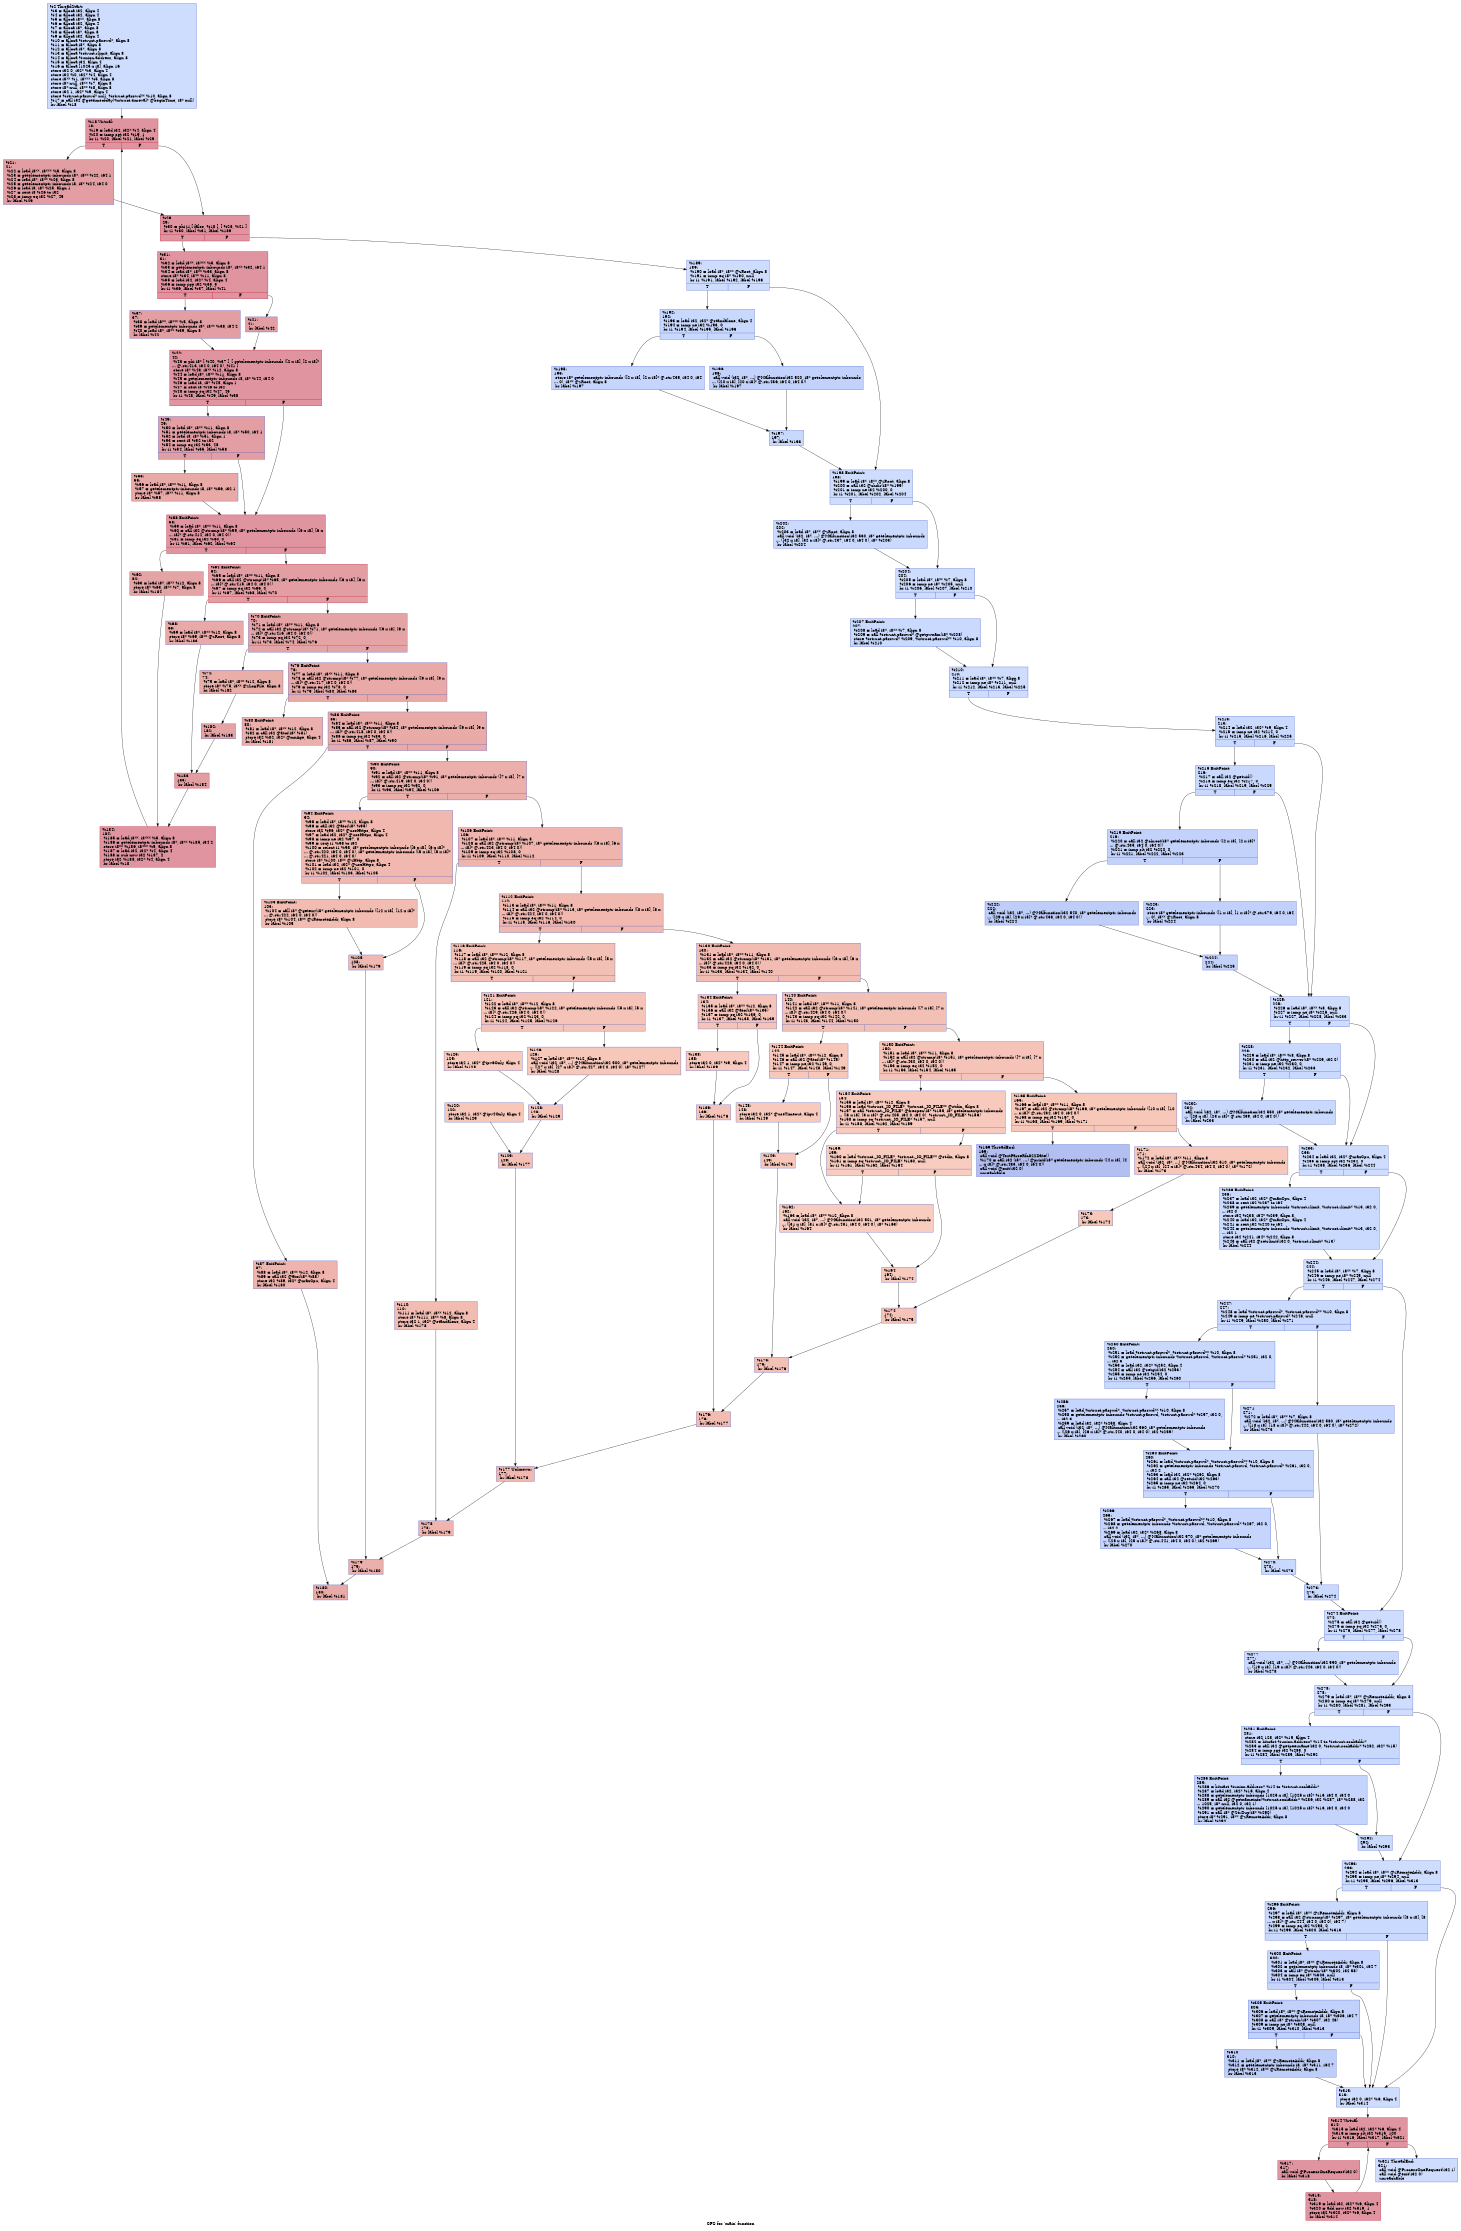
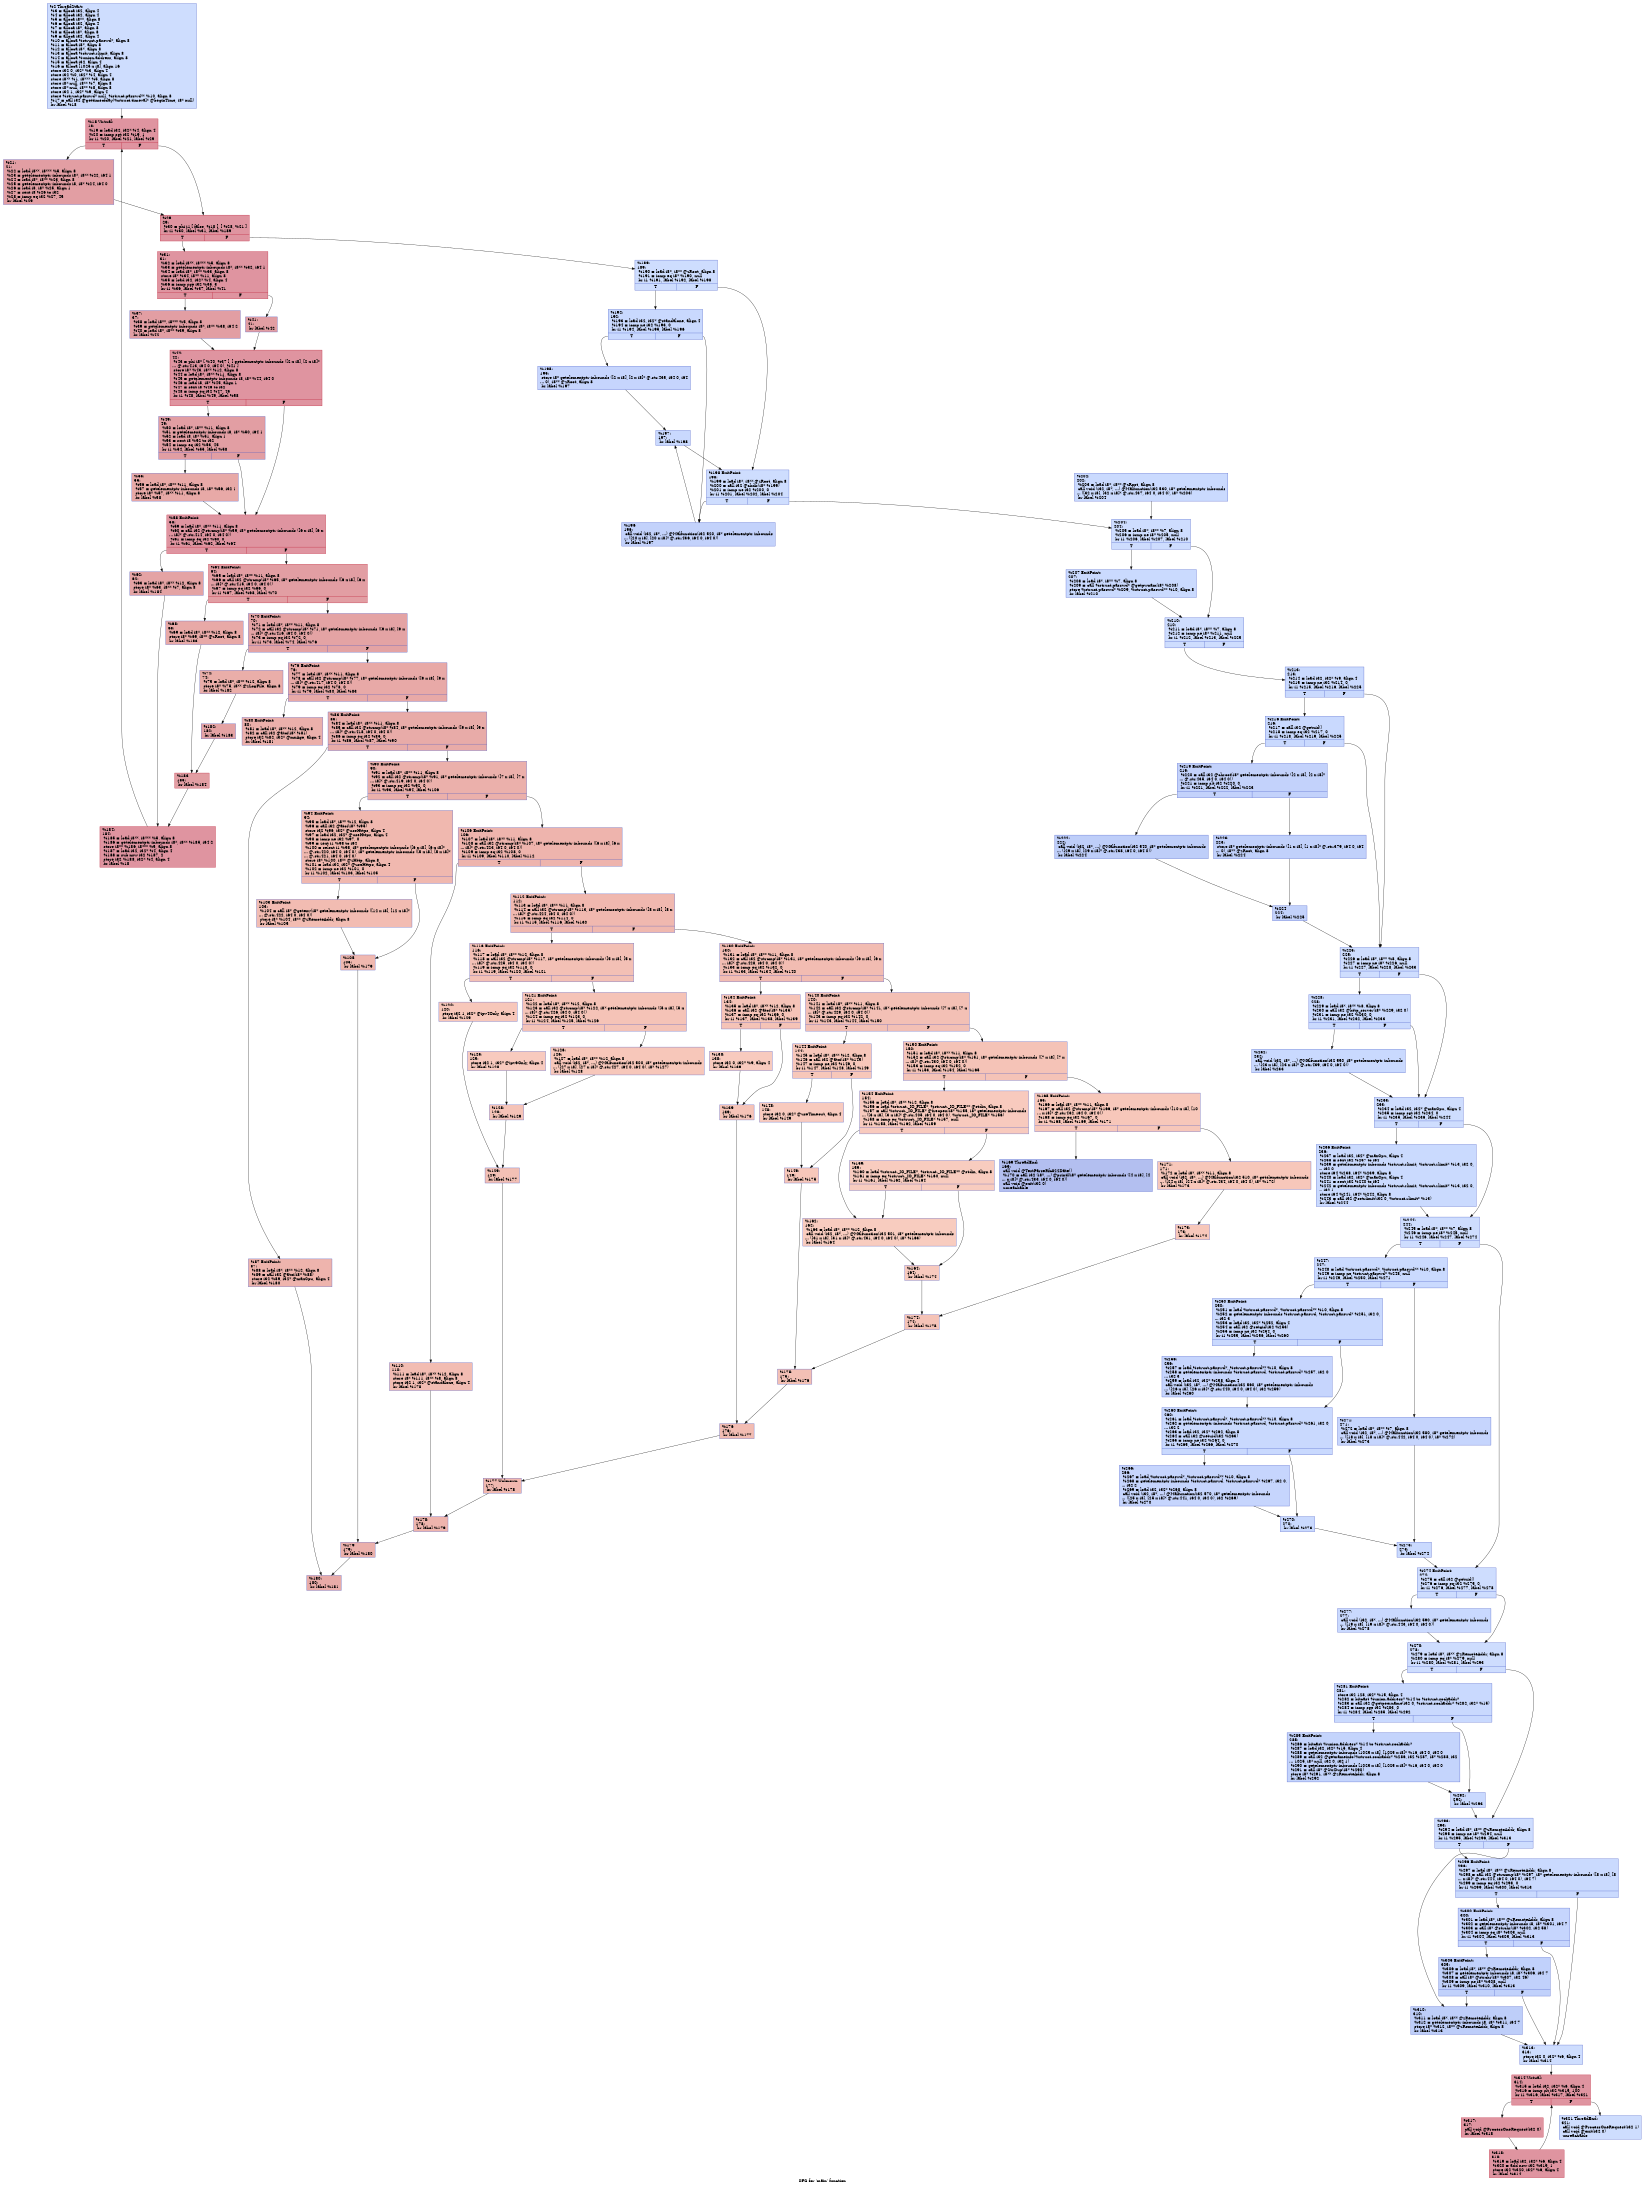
edge "%198 ExitPoint:" -> "%202:": now "%198 ExitPoint:" -> "%196:"
edge "%116 ExitPoint:" -> "%120:": added
edge "%293:" -> "%313:": now "%293:" -> "%310:"
